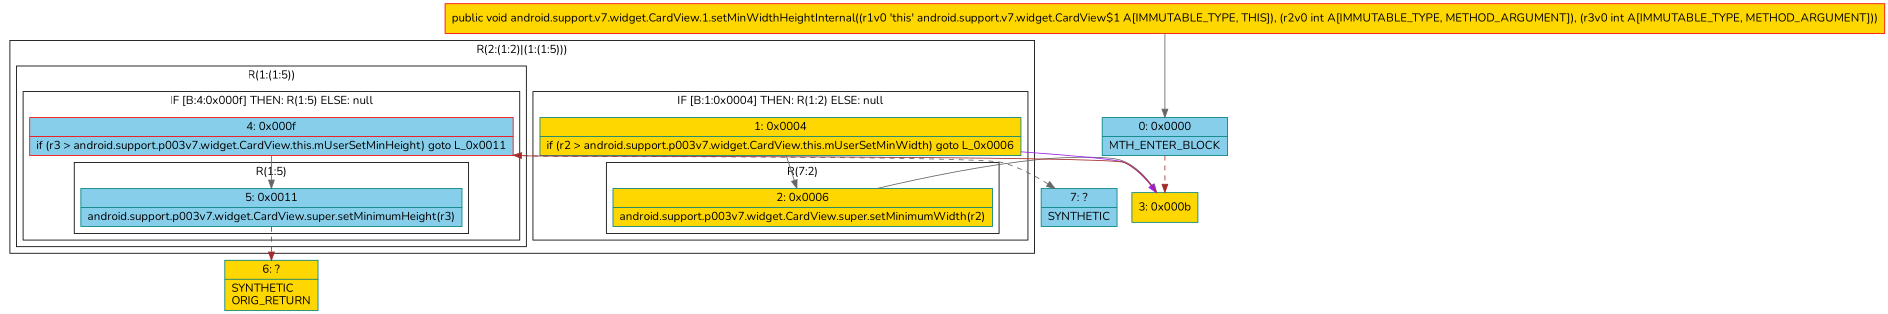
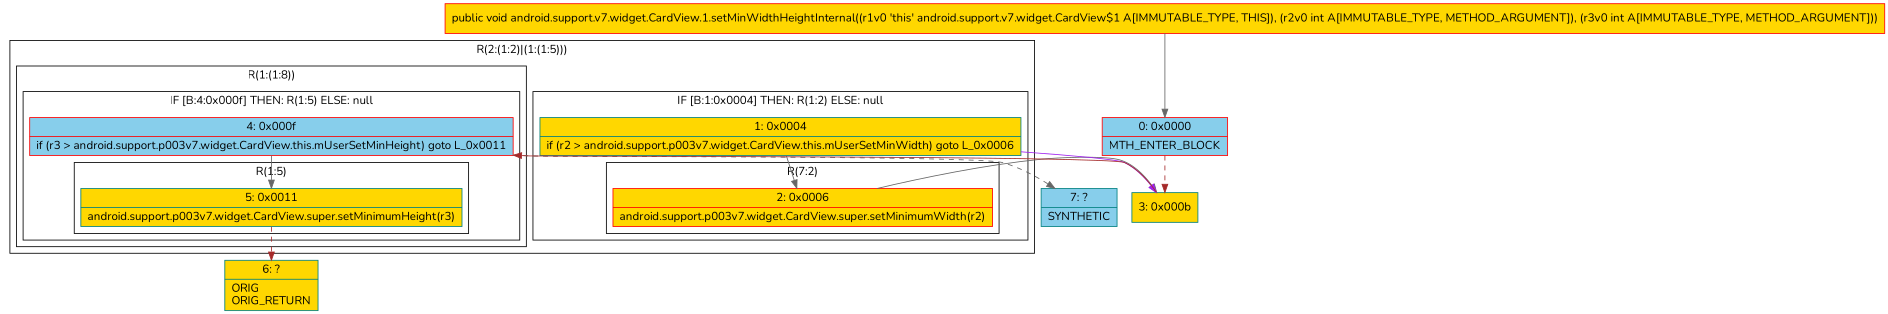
cluster "R(1:(1:5))": label "R(1:(1:5))" -> "R(1:(1:8))"
node "0: 0x0000": color teal -> red
node "5: 0x0011": fillcolor skyblue -> gold
node "2: 0x0006": color teal -> red
node "6: ?": text "SYNTHETIC" -> "ORIG"
